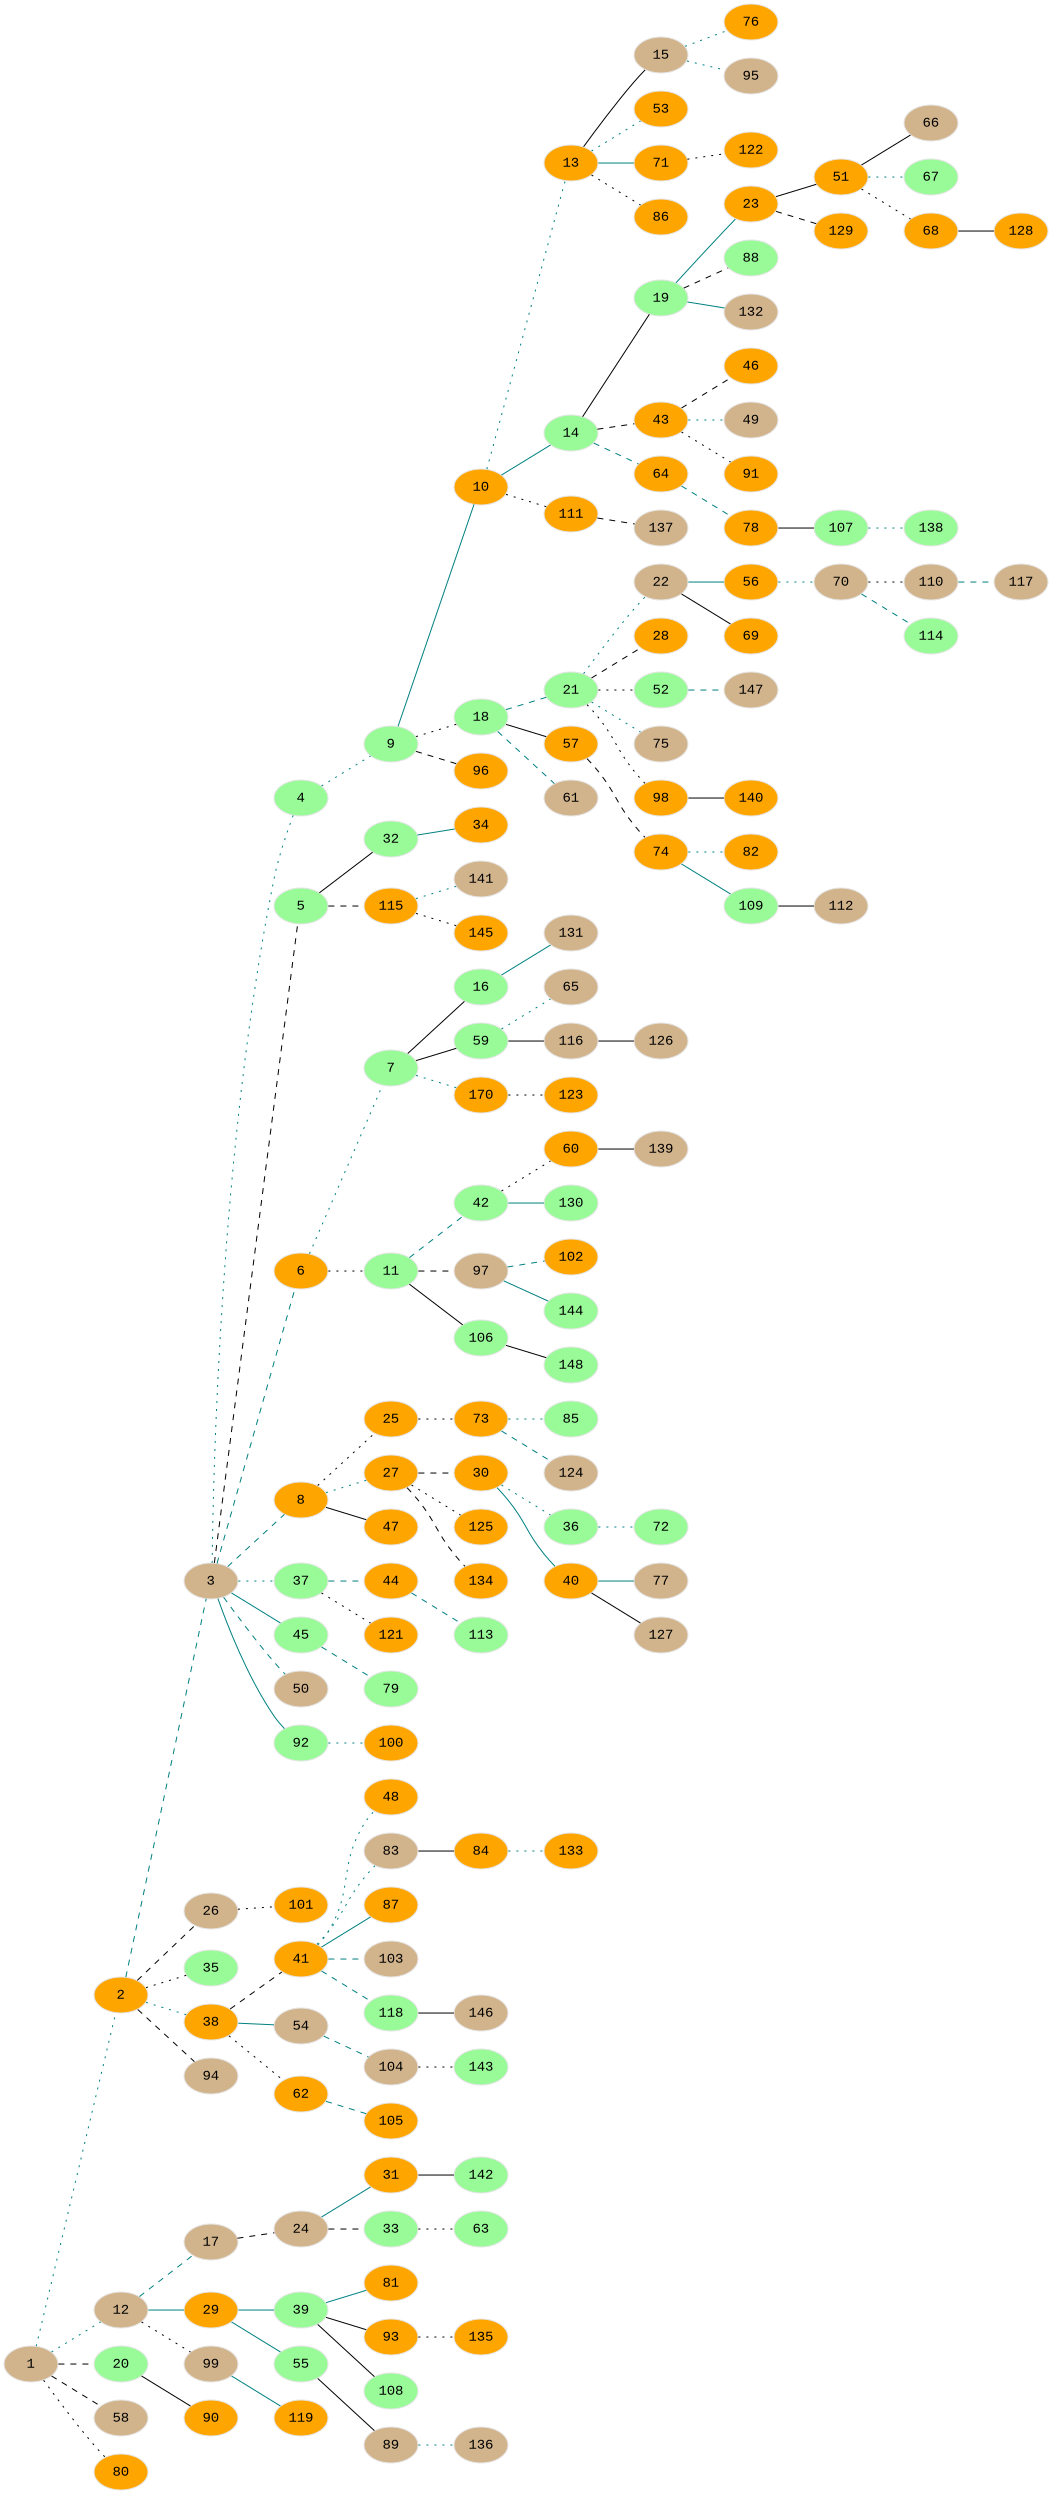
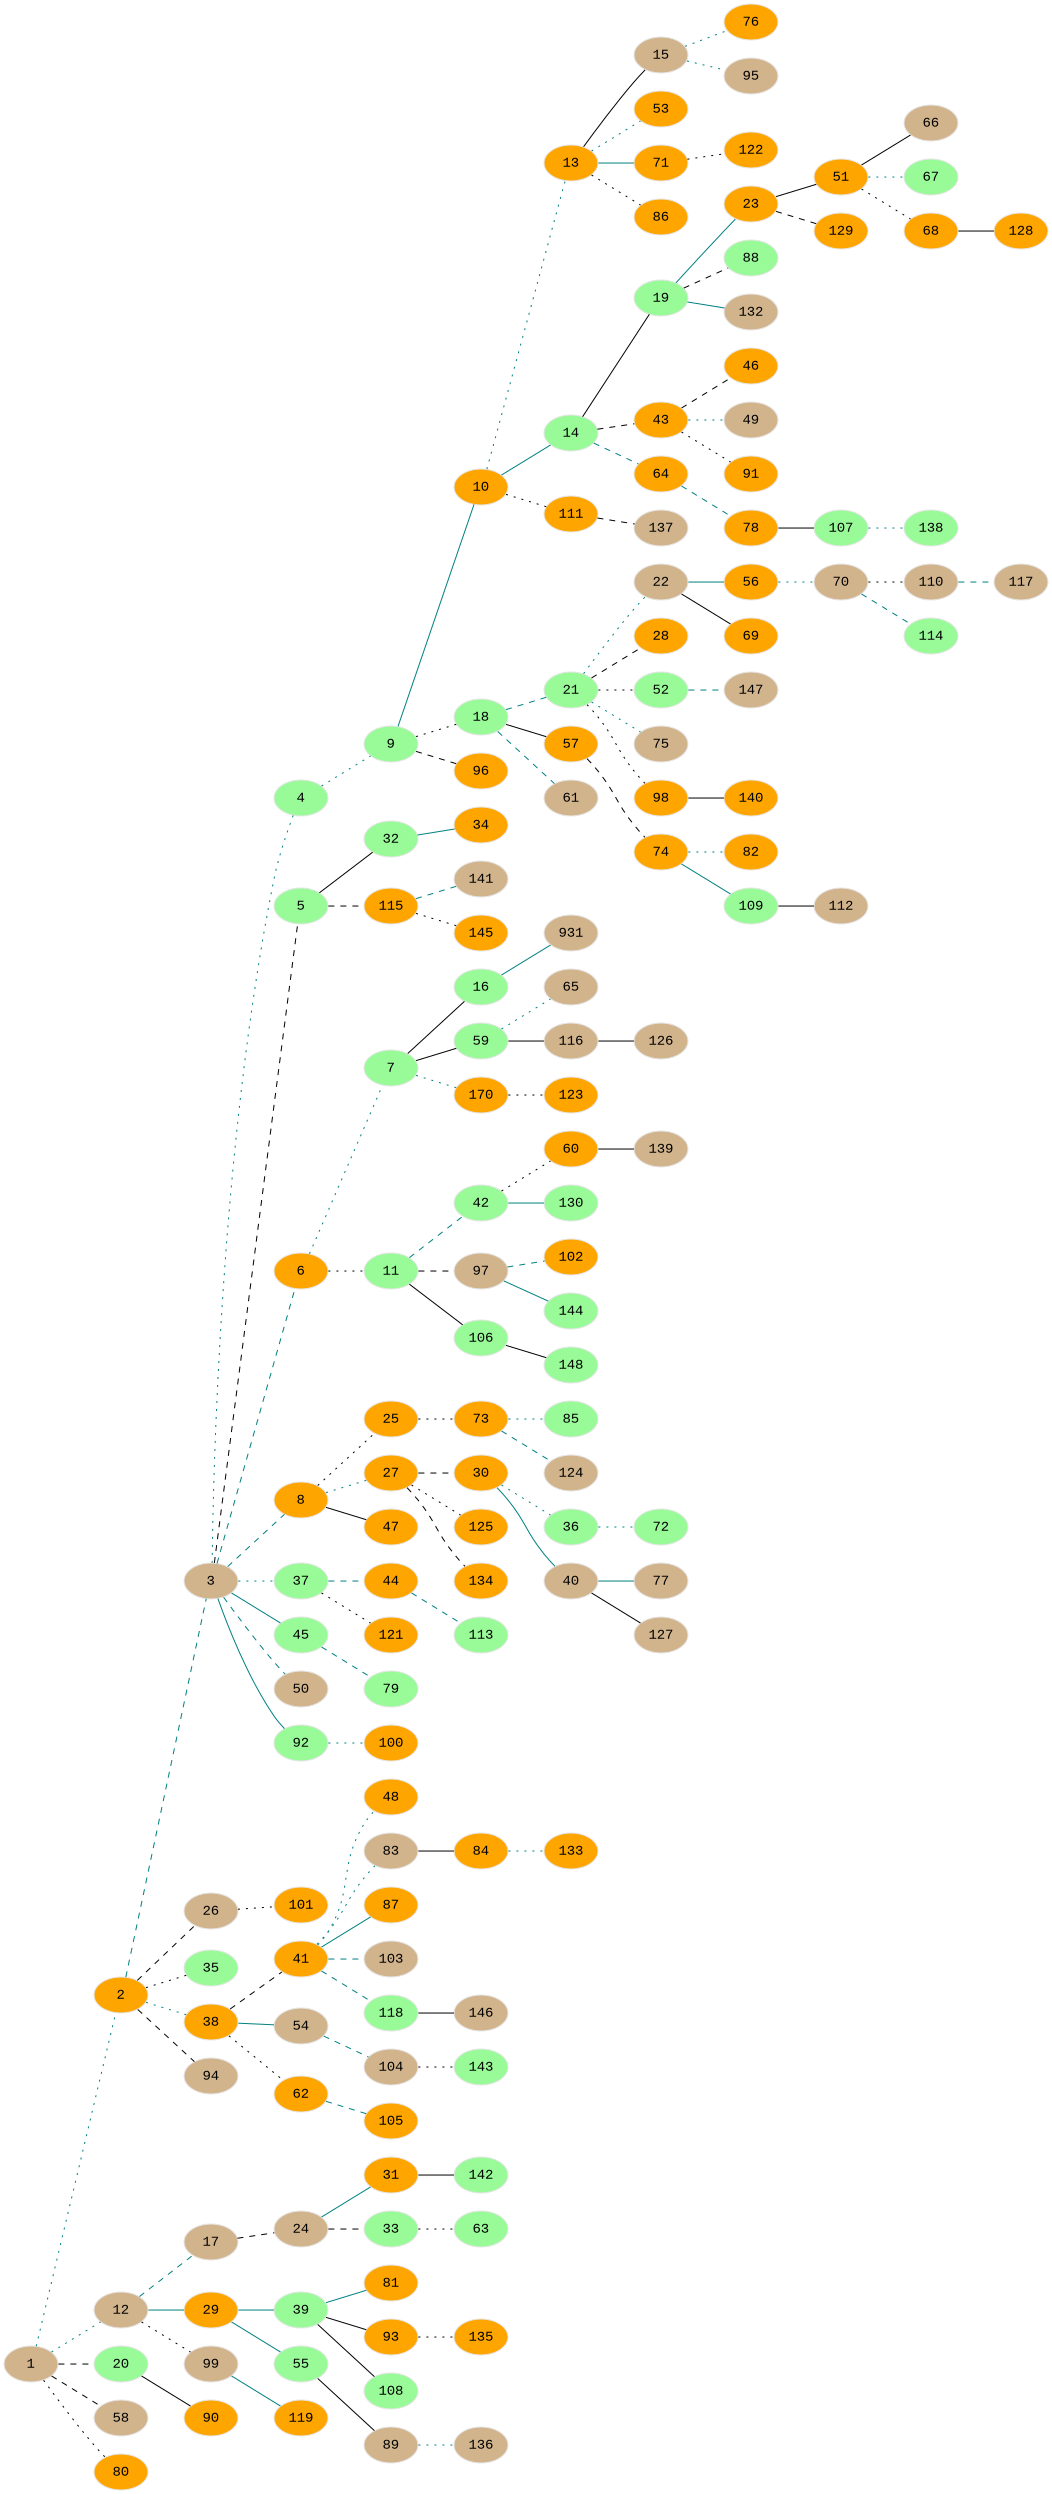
edge "141" -- "115": style dotted -> dashed
node "131": label "131" -> "931"
node "40": fillcolor orange -> tan
